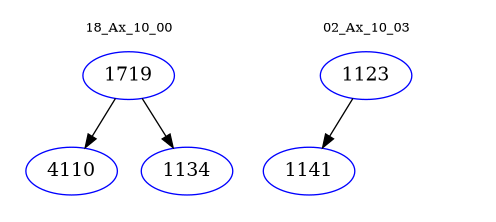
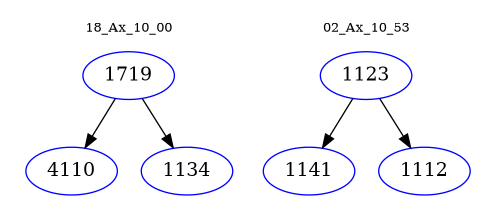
cluster "02_Ax_10_03": label "02_Ax_10_03" -> "02_Ax_10_53"
node "1112": added
